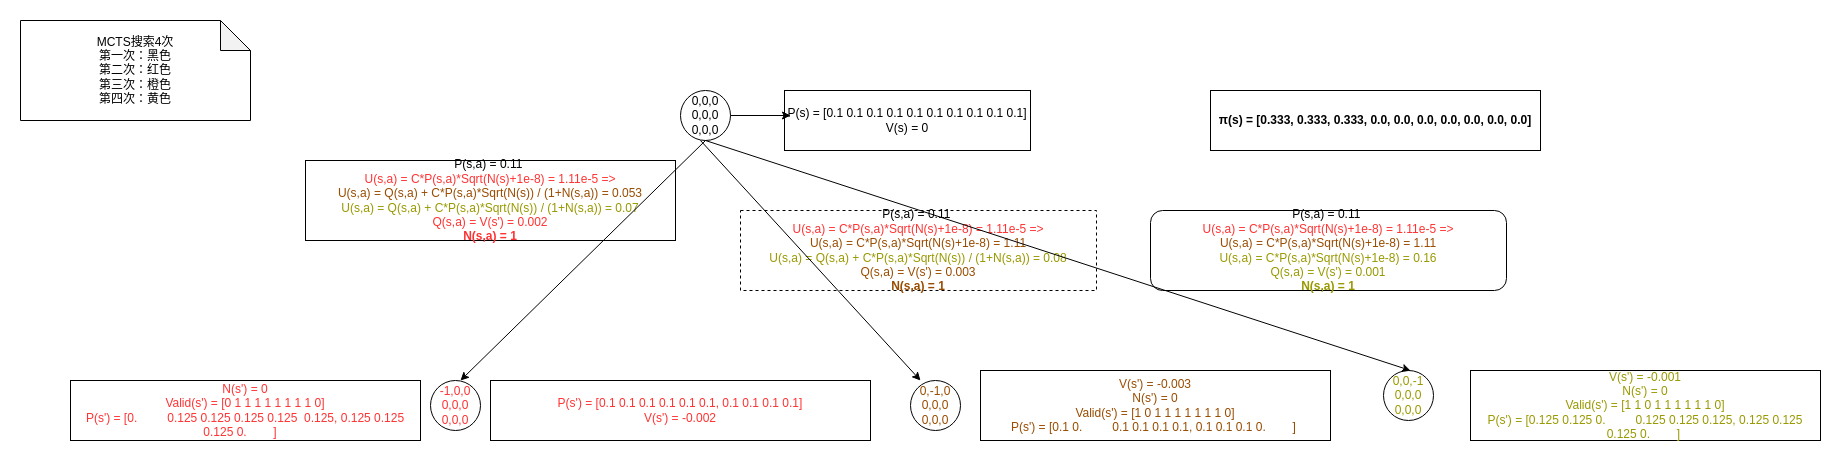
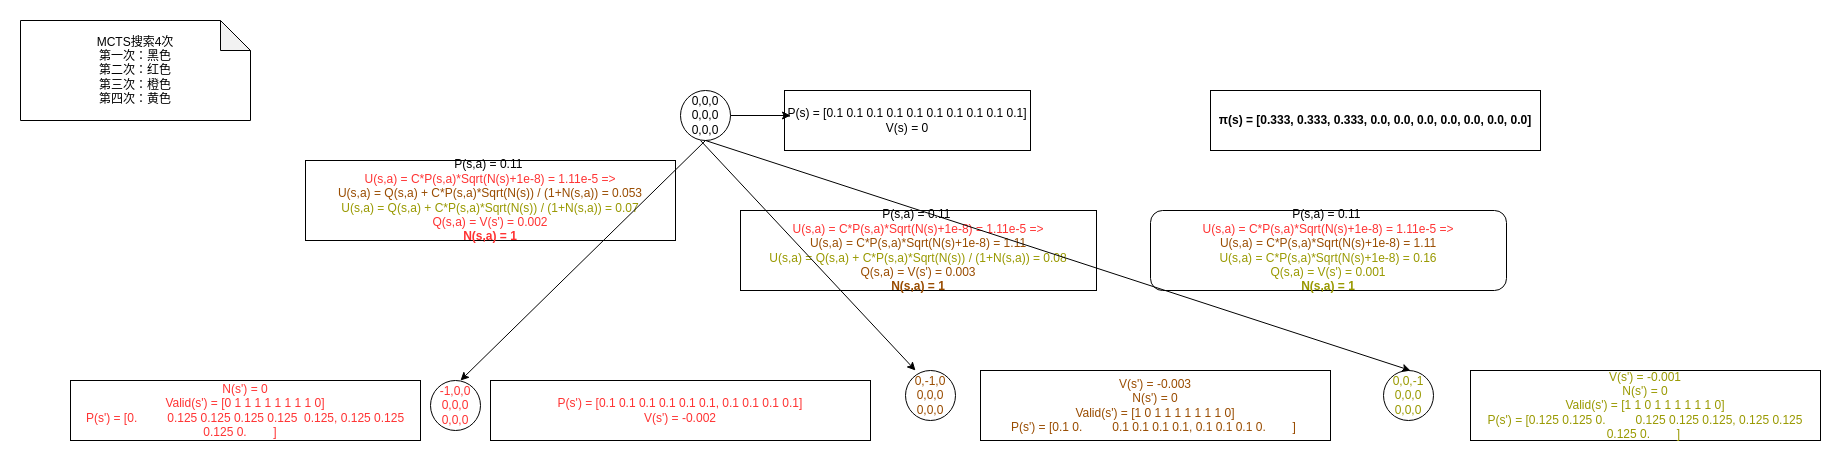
node "P(s,a) = 0.11 U(s,a) = C*P(s,a)*Sqrt(N(s)+1e-8) = 1.11e-5 => U(s,a) = C*P(s,a)*Sqrt(N(s)+1e-8) = 1.11 U(s,a) = Q(s,a) + C*P(s,a)*Sqrt(N(s)) / (1+N(s,a)) = 0.08 Q(s,a) = V(s') = 0.003 N(s,a) = 1": style dashed -> solid
node "0,-1,0 0,0,0 0,0,0": moved (936, 406) -> (931, 396)
